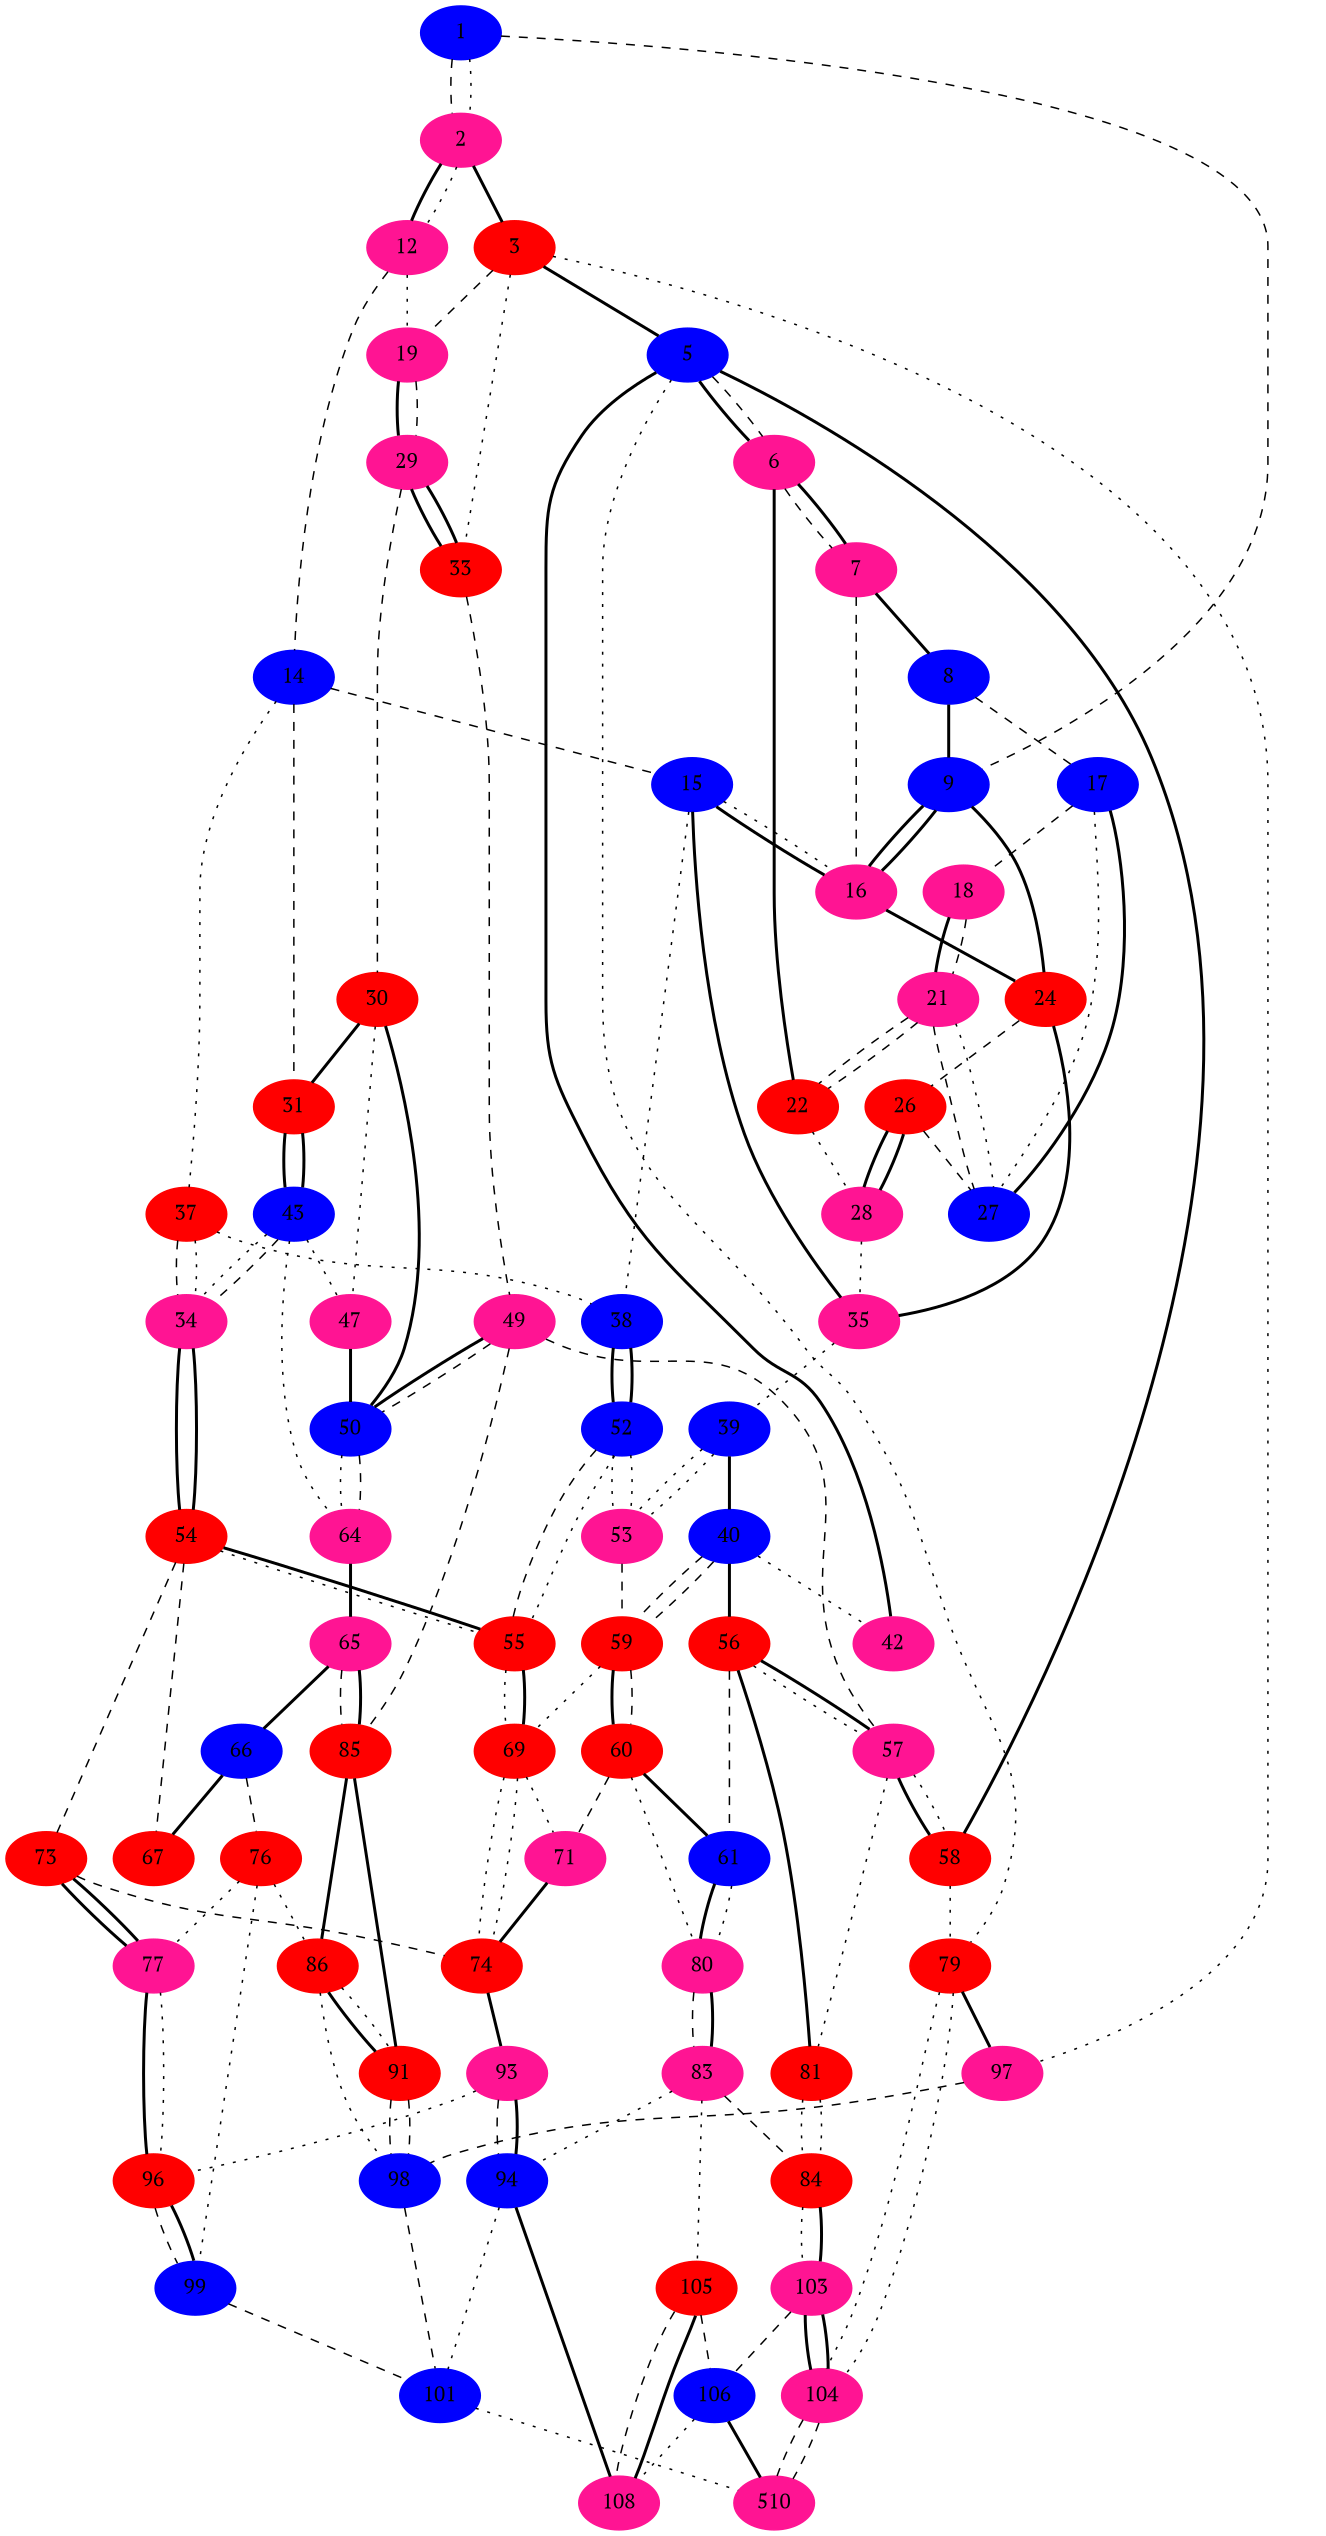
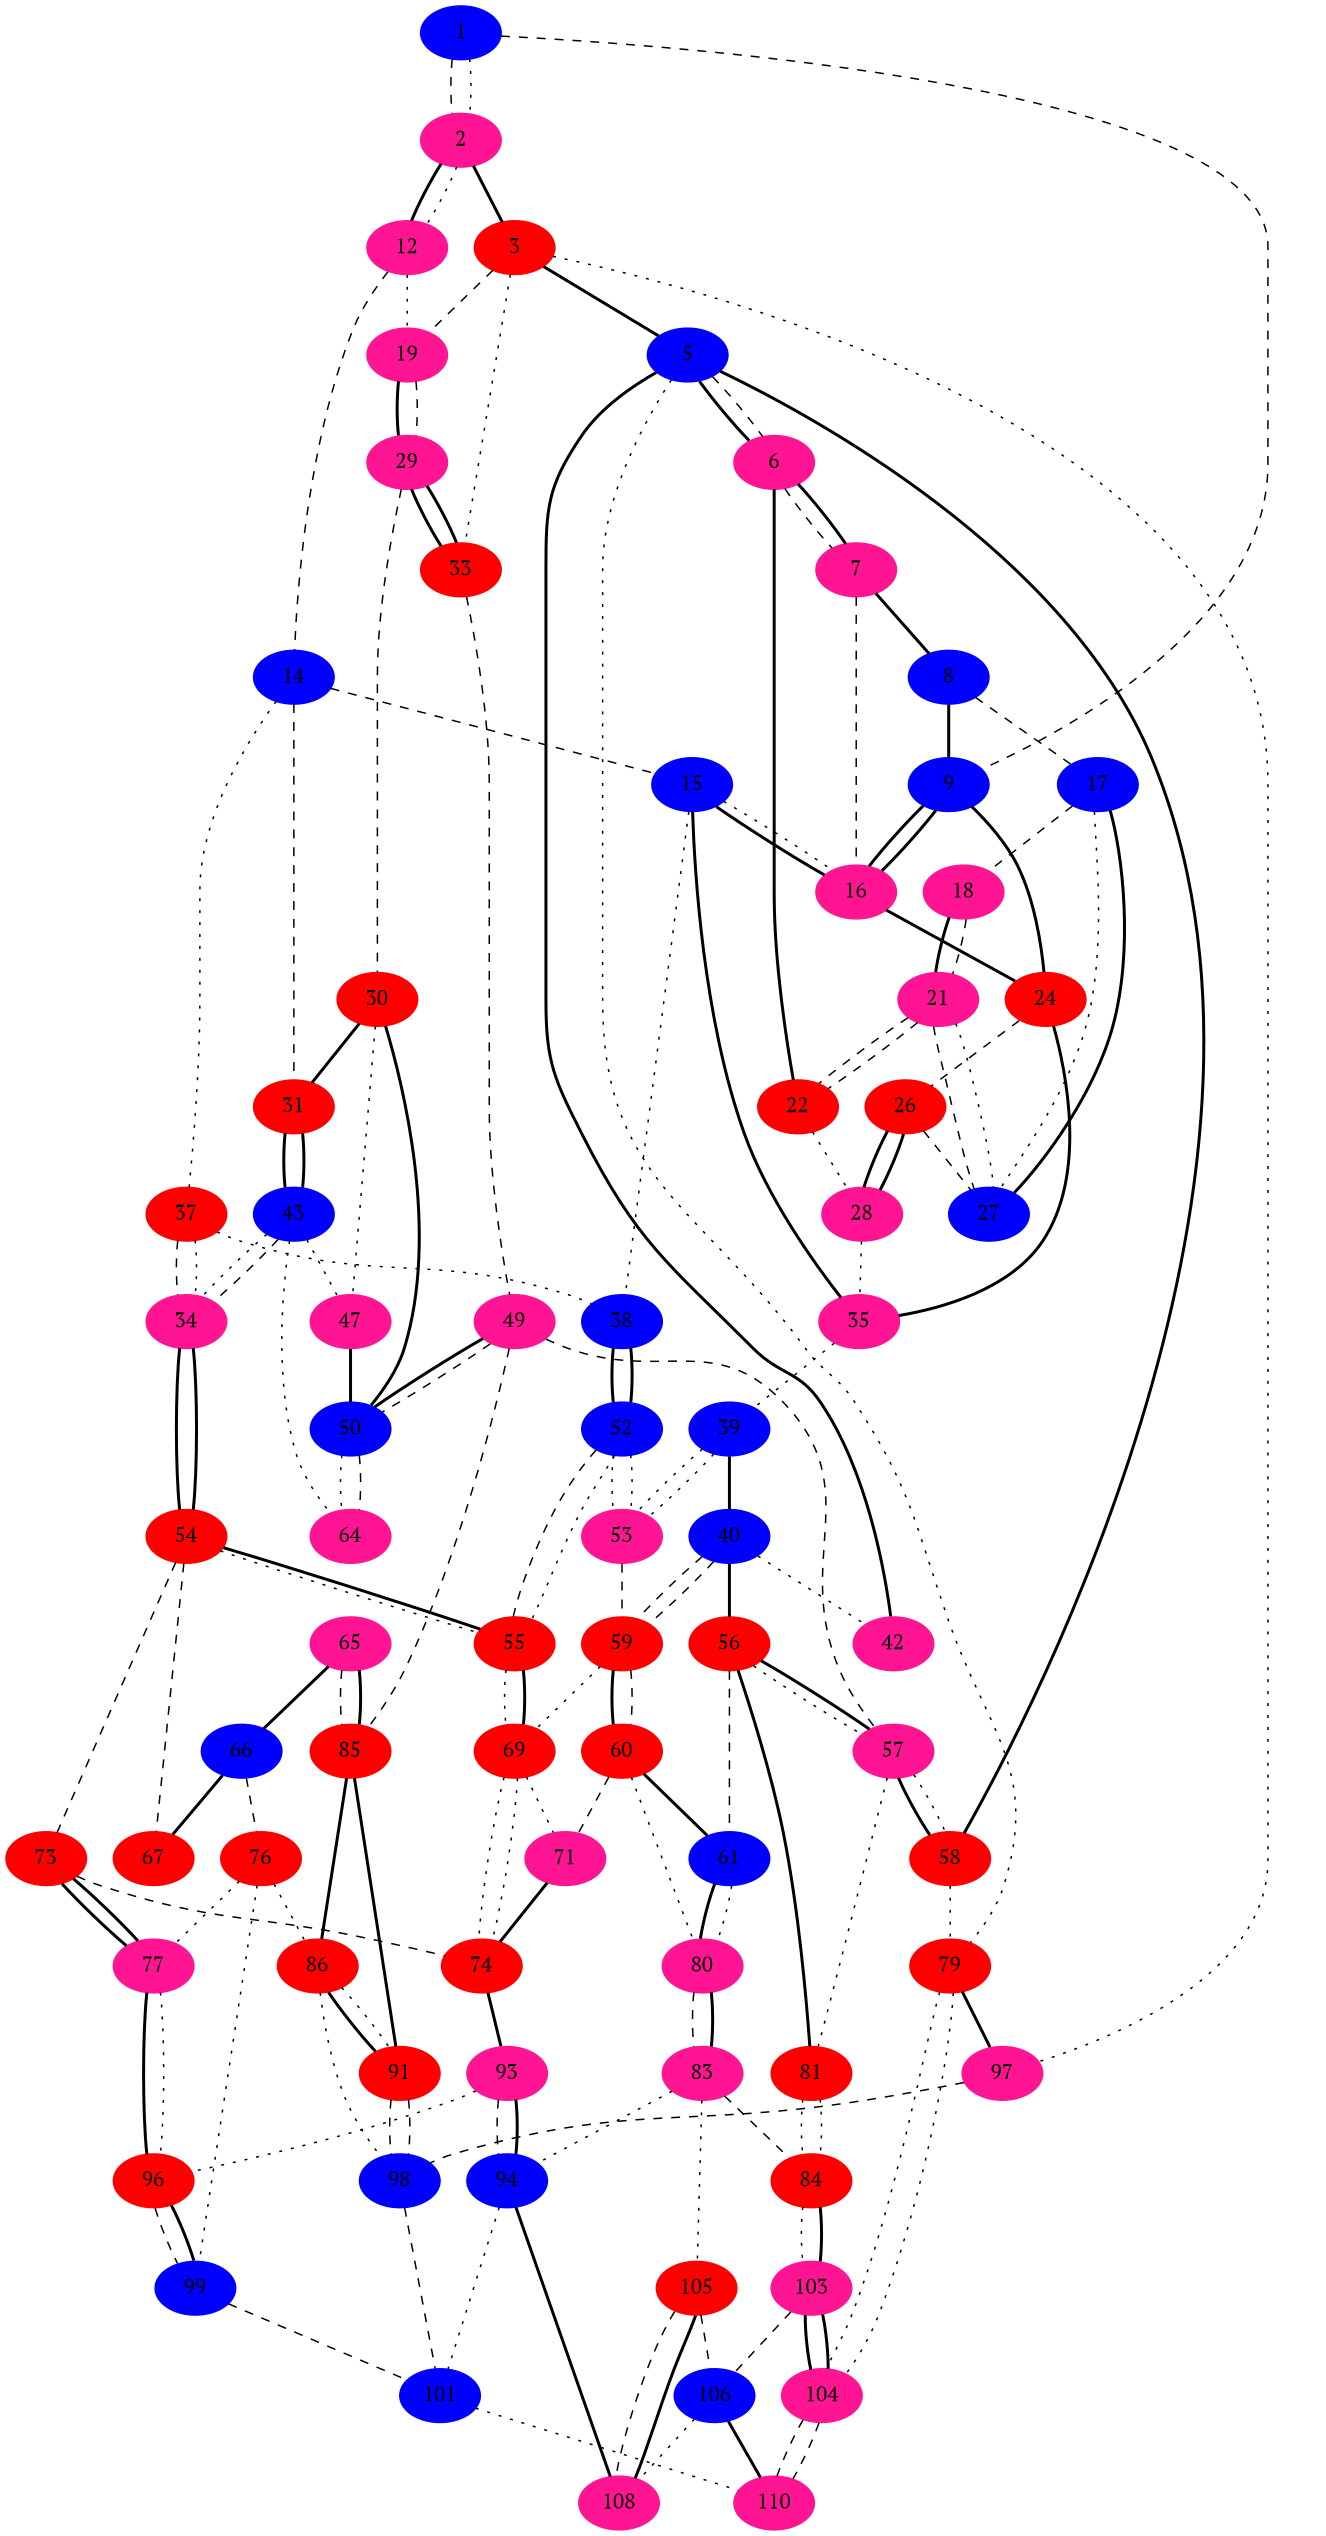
edge "64" -- "65": removed
node "510": label "510" -> "110"
